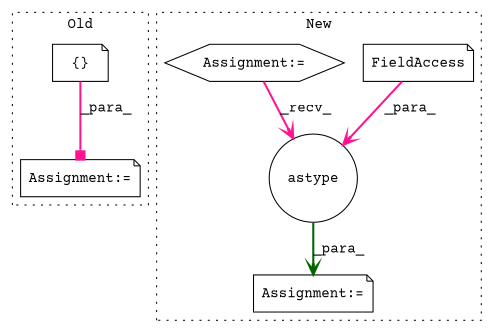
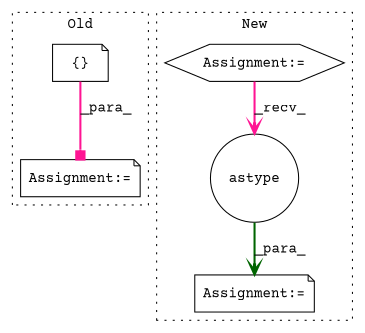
node "FieldAccess": removed
